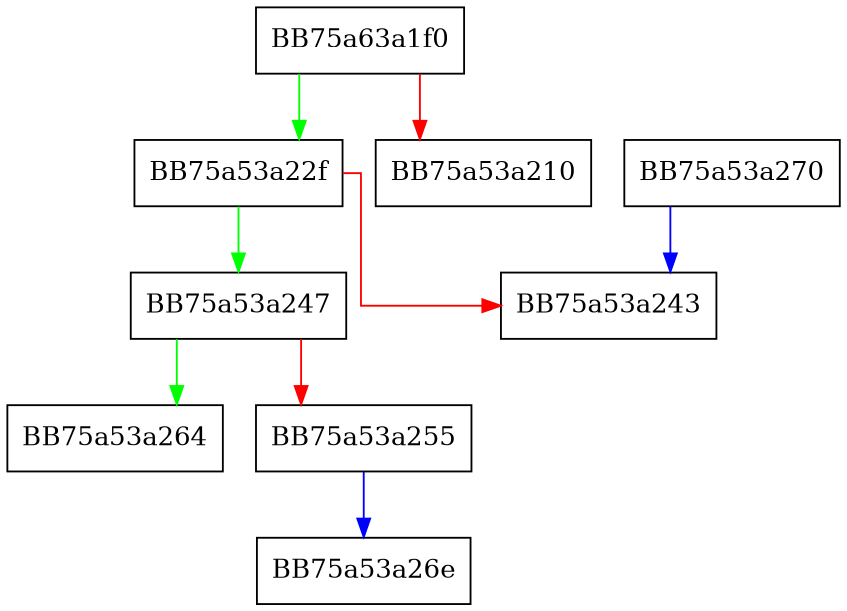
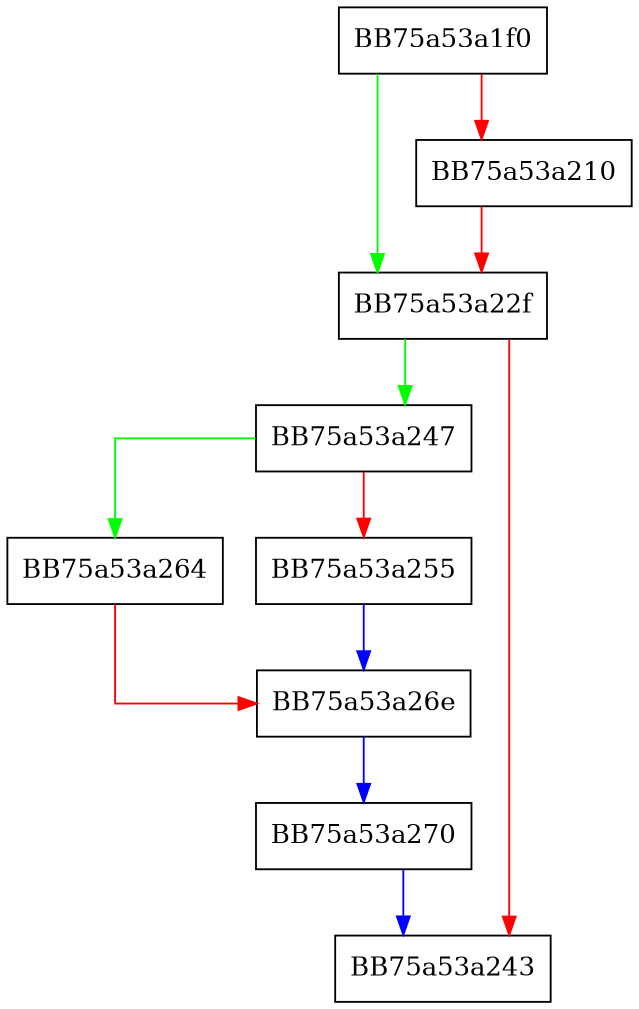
node "BB75a63a1f0": label "BB75a63a1f0" -> "BB75a53a1f0"
edge "BB75a53a210" -> "BB75a53a22f": added
edge "BB75a53a264" -> "BB75a53a26e": added
edge "BB75a53a26e" -> "BB75a53a270": added
